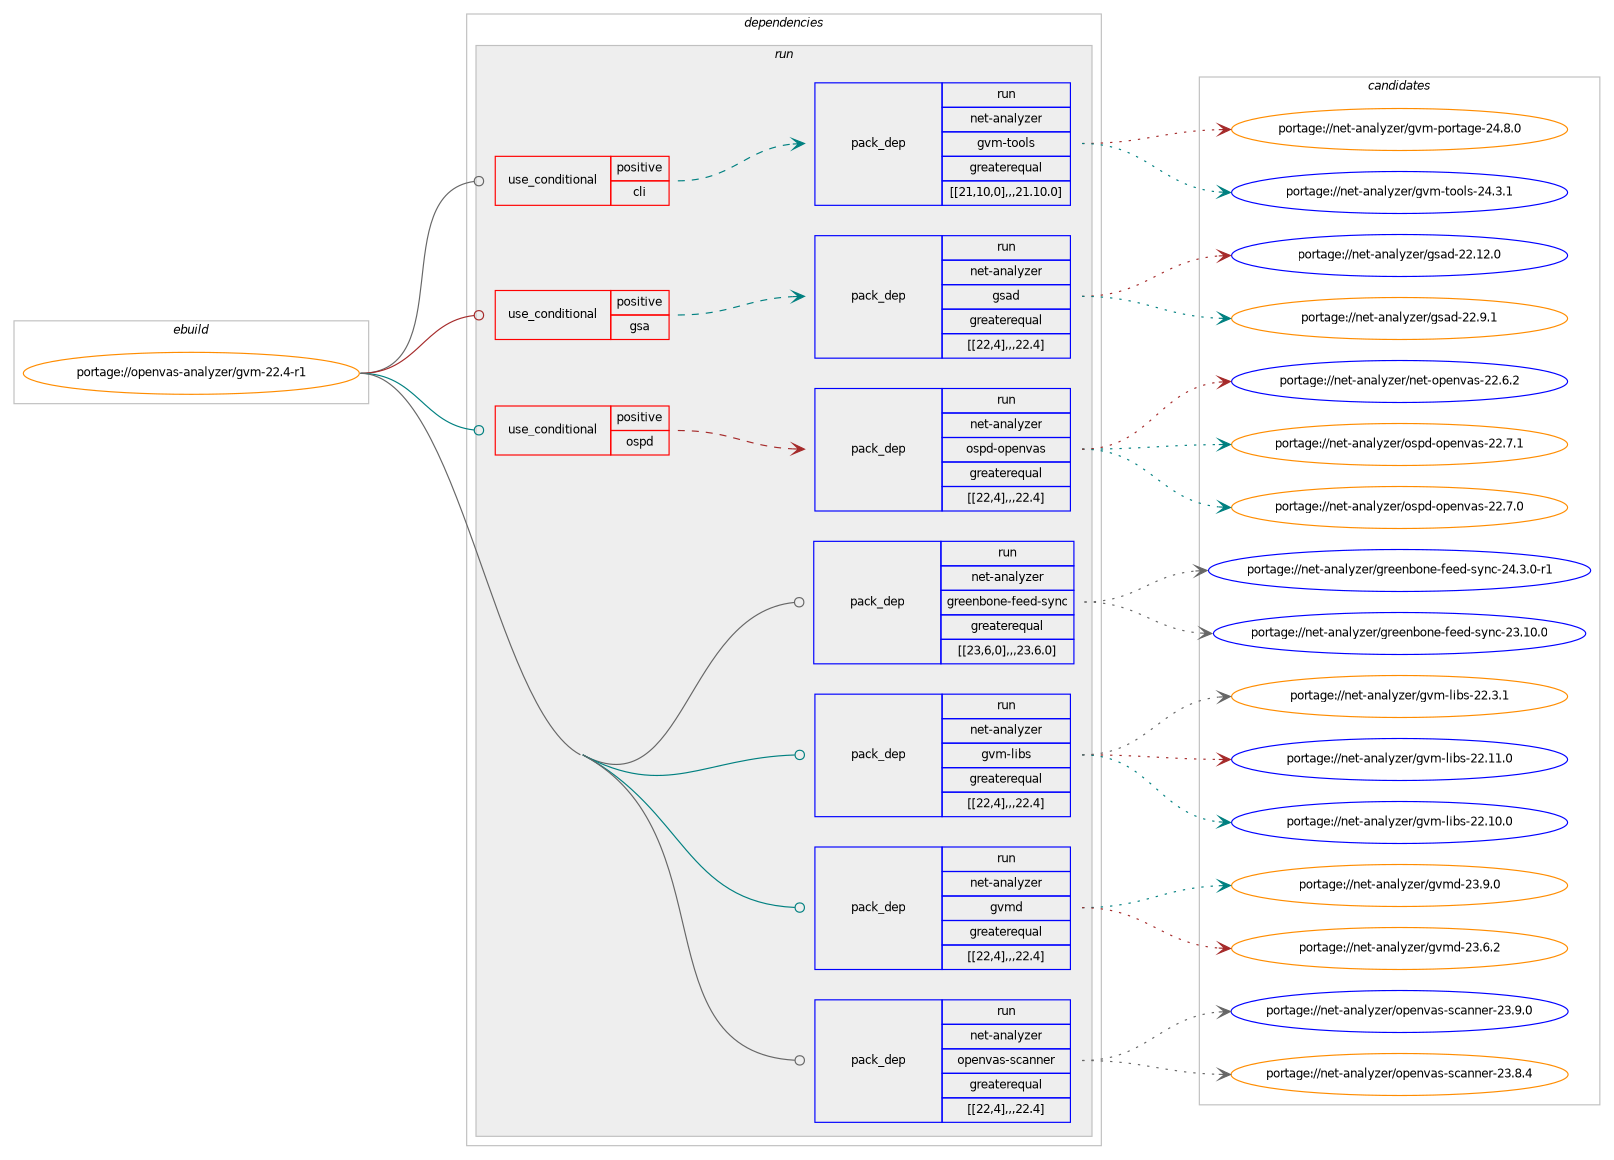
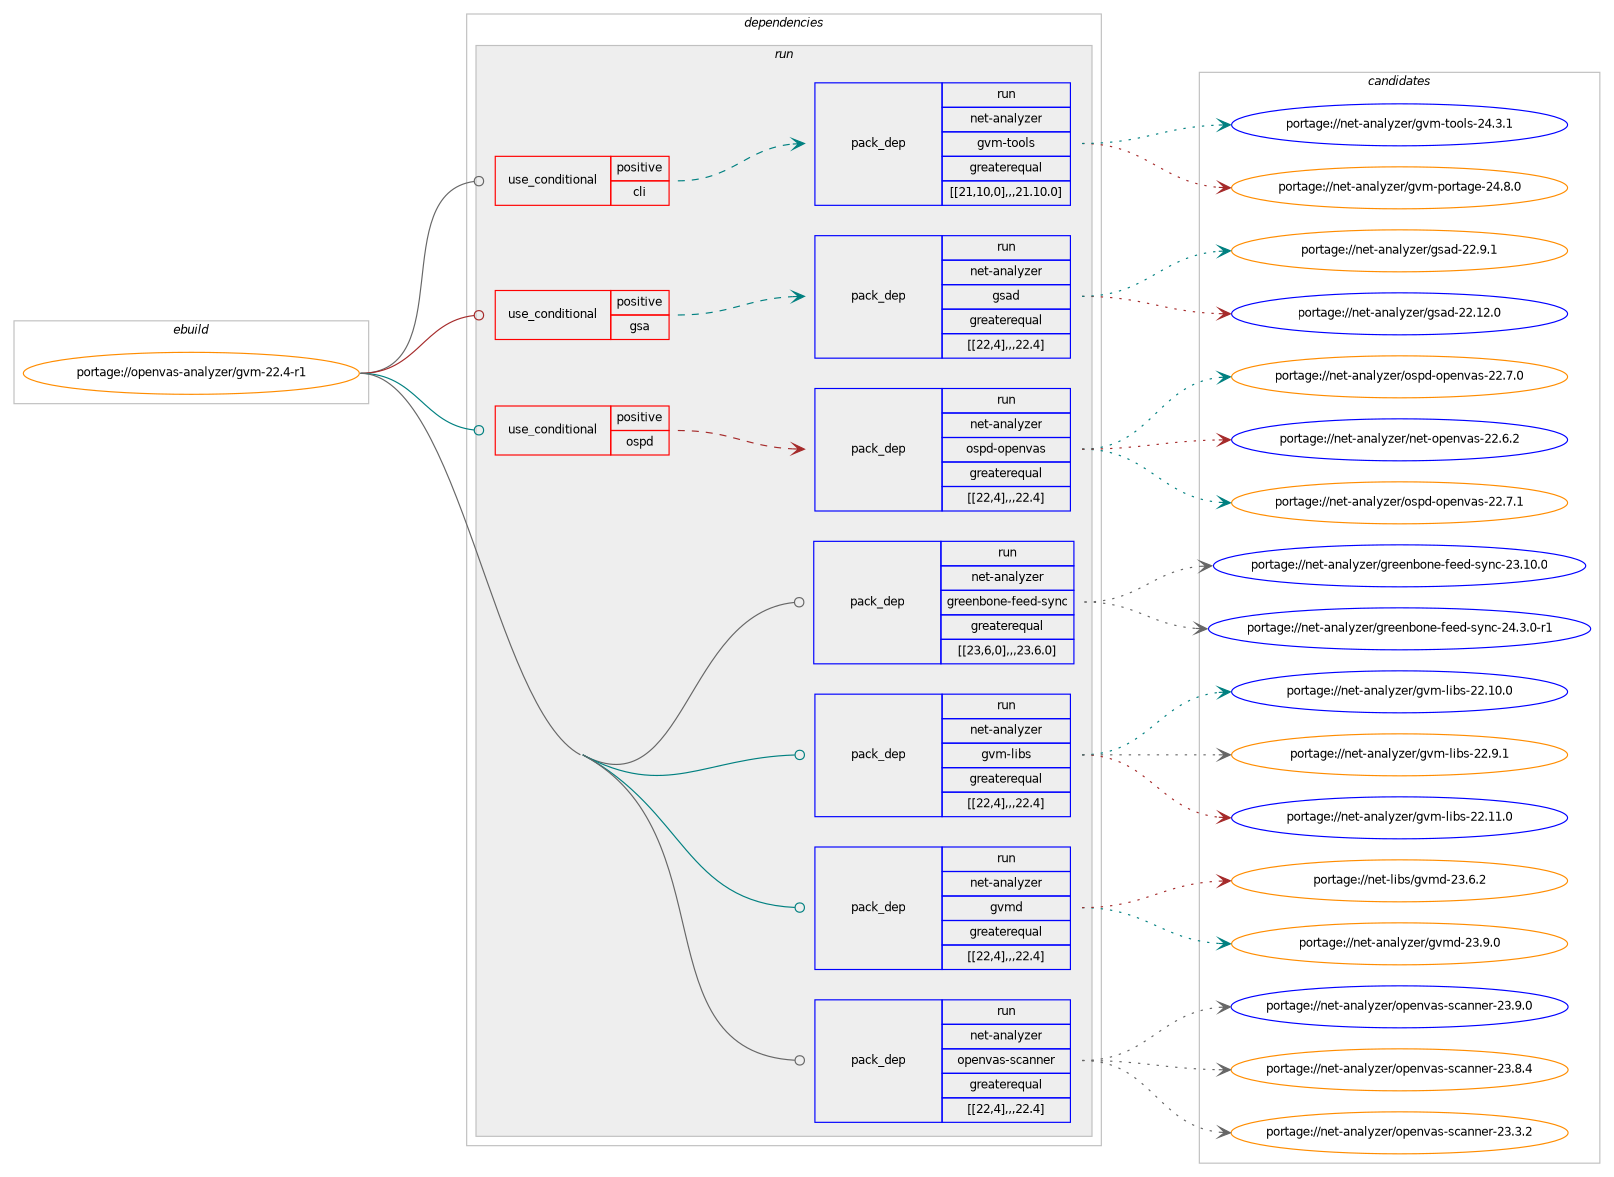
node "portage://net-analyzer/gvm-libs-22.3.1": label "portage://net-analyzer/gvm-libs-22.3.1" -> "portage://net-analyzer/gvm-libs-22.9.1"
node "portage://net-analyzer/gvmd-23.6.2": label "portage://net-analyzer/gvmd-23.6.2" -> "portage://net-libs/gvmd-23.6.2"
node "portage://net-analyzer/openvas-scanner-23.3.2": added
